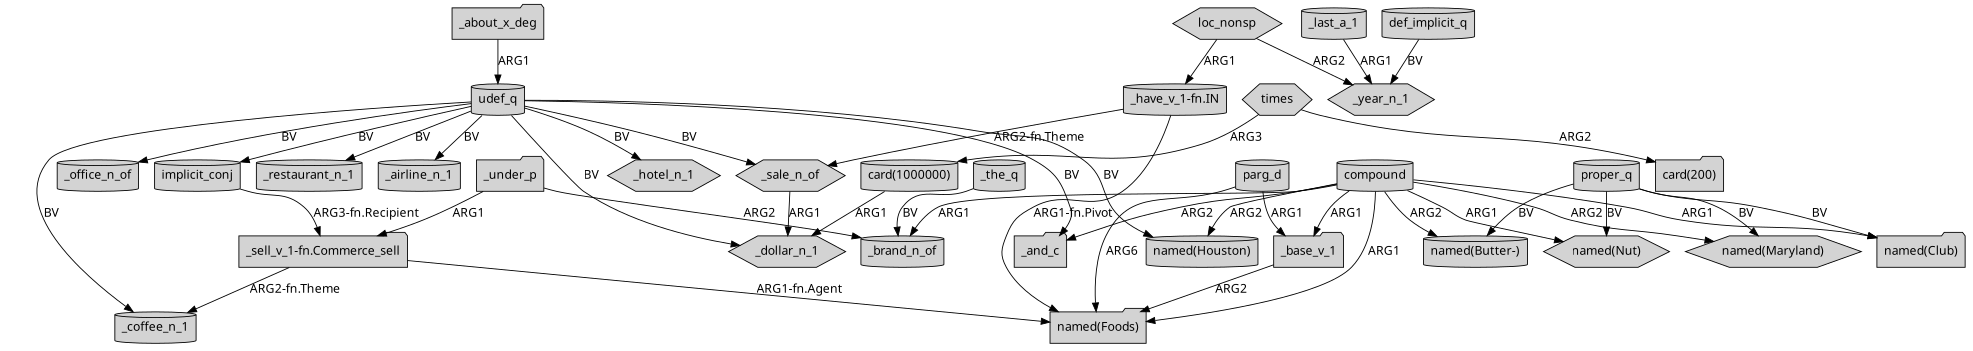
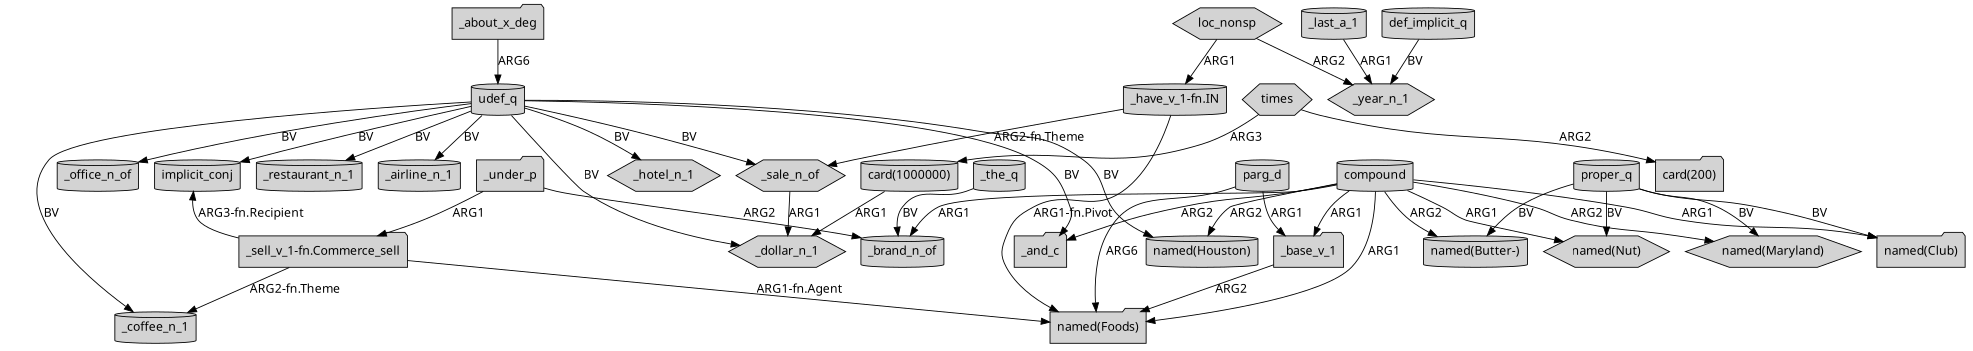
edge "_about_x_deg" -> "udef_q": label "ARG1" -> "ARG6"
edge "implicit_conj" -> "_sell_v_1-fn.Commerce_sell": reversed
